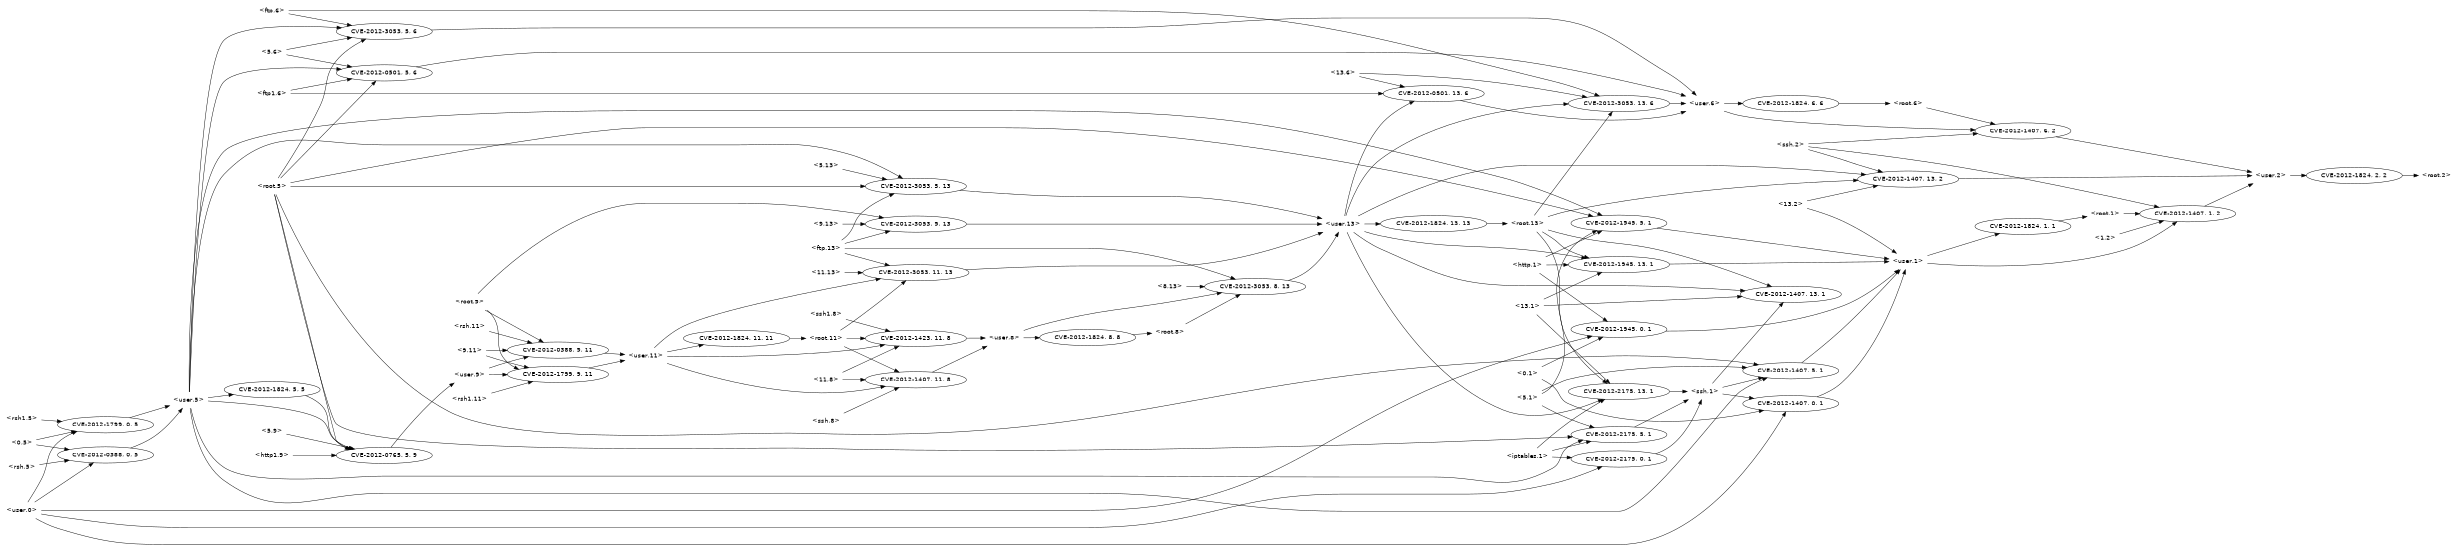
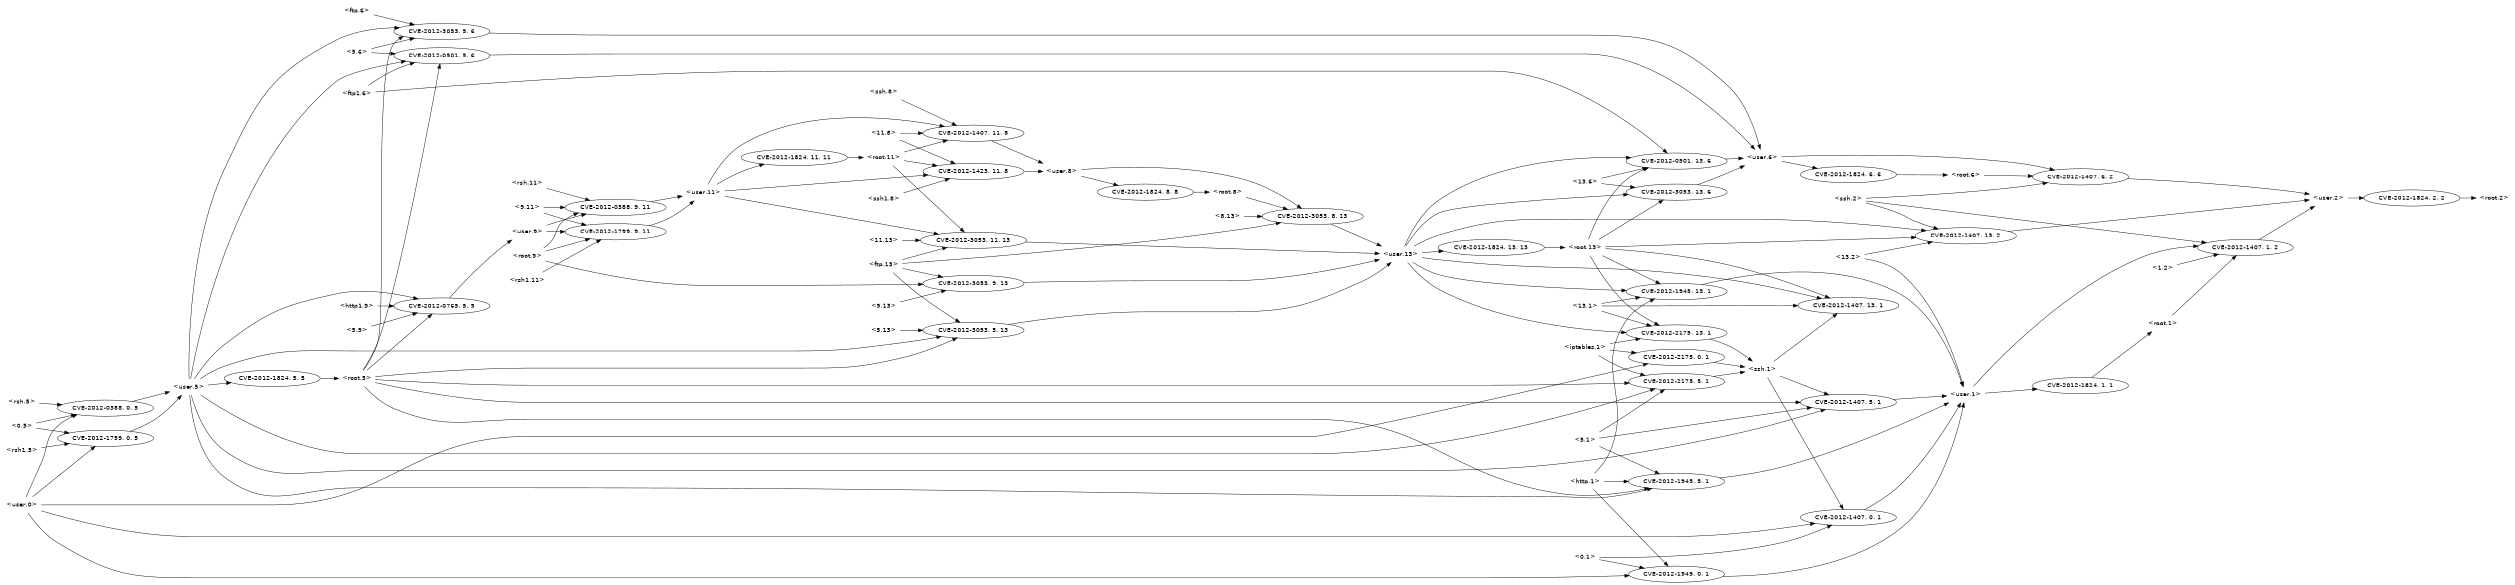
edge "<ftp,6>" -> "CVE-2012-3053, 13, 6": removed
edge "<root,13>" -> "CVE-2012-0501, 13, 6": added
edge "CVE-2012-1824, 5, 5" -> "CVE-2012-0765, 5, 9": now "CVE-2012-1824, 5, 5" -> "<root,5>"
